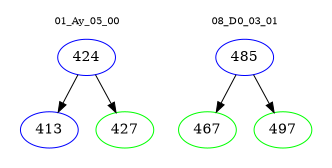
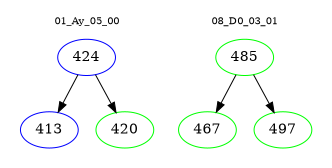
node "485": color blue -> green
node "427": label "427" -> "420"
